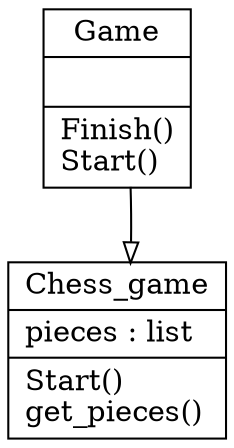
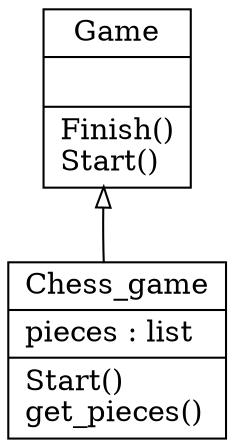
edge "Game" -> "Chess_game": reversed
